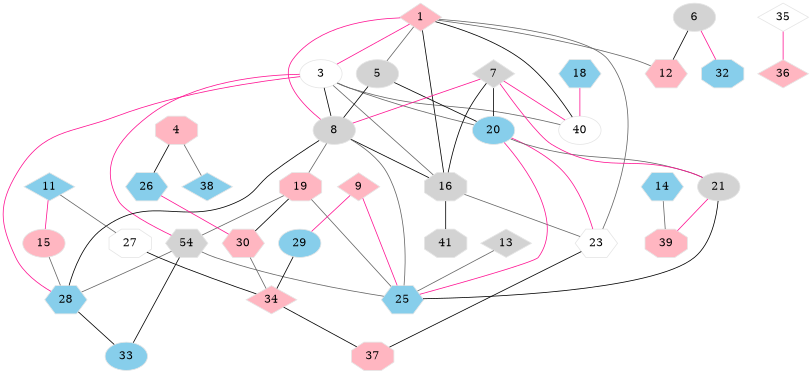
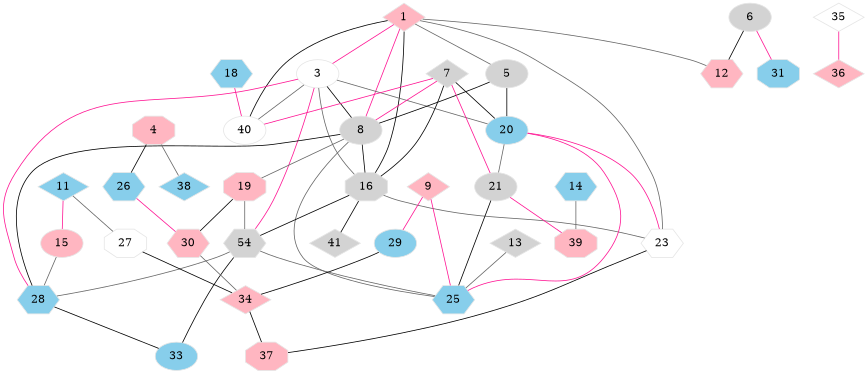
node "32": label "32" -> "31"
edge "16" -- "54": added
edge "19" -- "25": removed
node "41": shape octagon -> diamond
